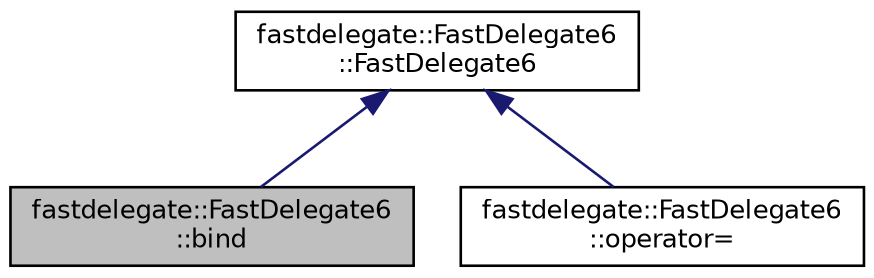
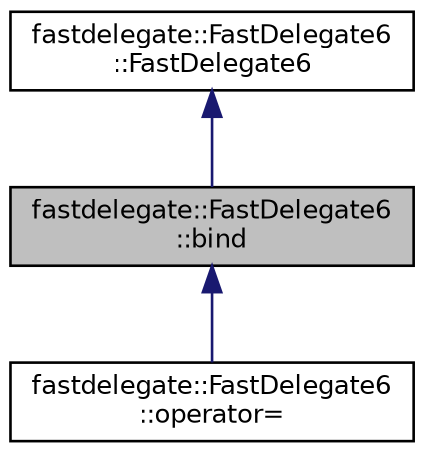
edge "fastdelegate::FastDelegate6 ::operator=" -> "fastdelegate::FastDelegate6 ::FastDelegate6": now "fastdelegate::FastDelegate6 ::operator=" -> "fastdelegate::FastDelegate6 ::bind"
